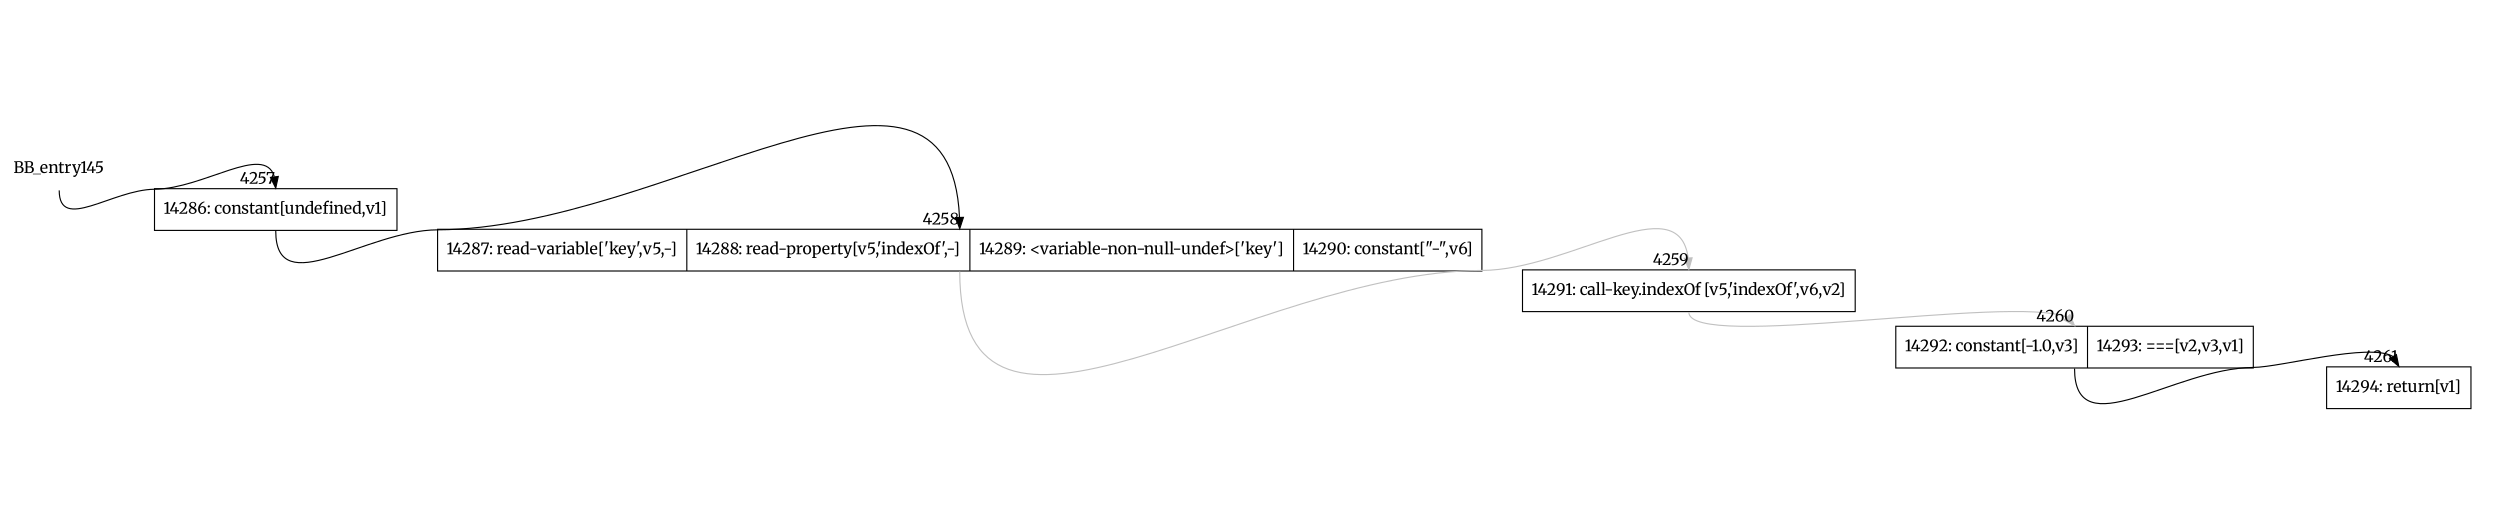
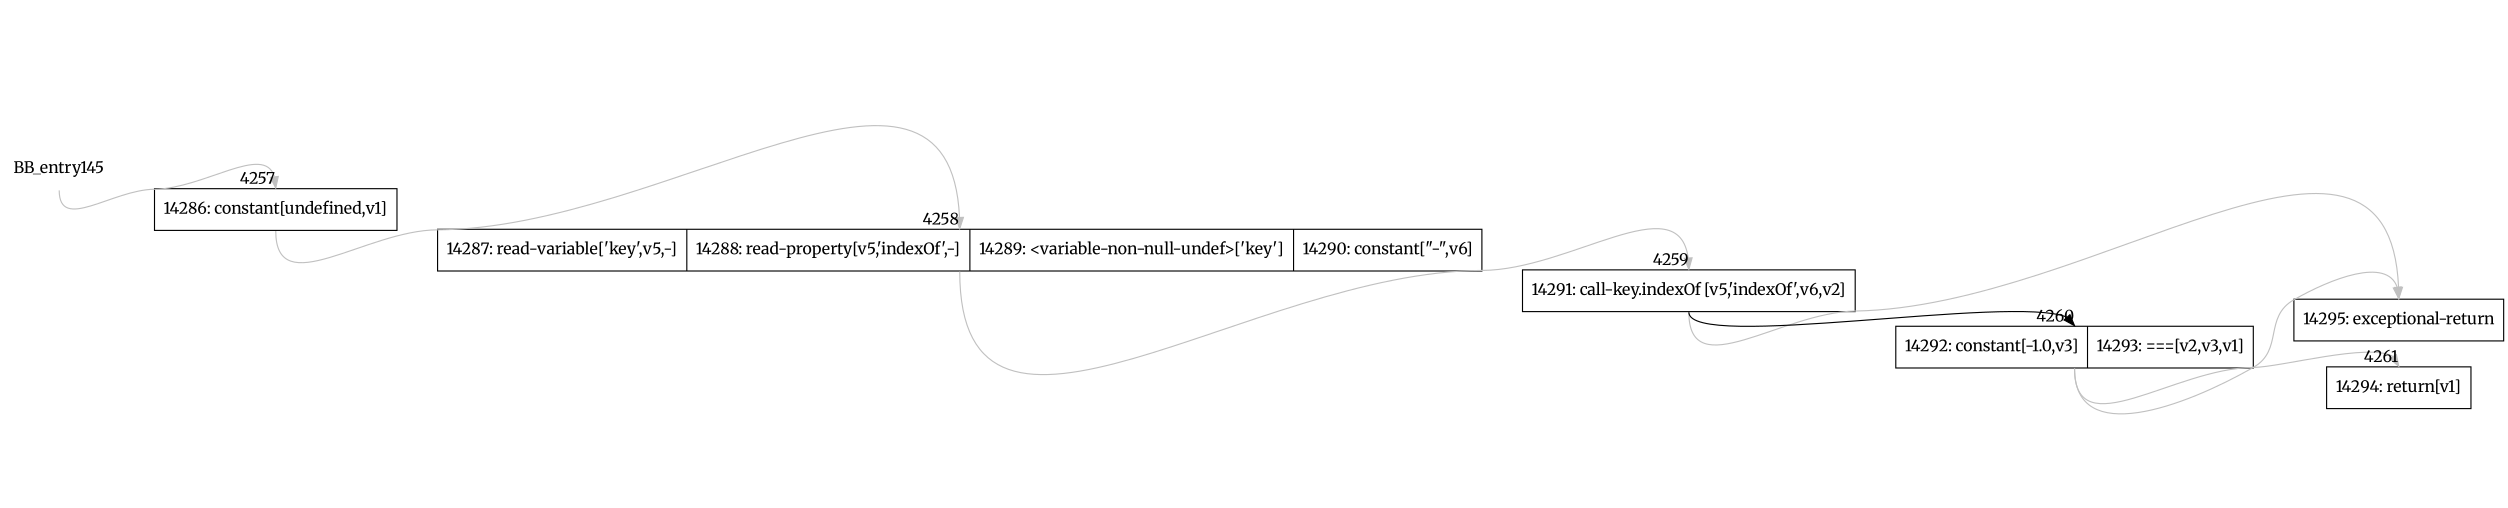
edge "BB_entry145" -> "14286: constant[undefined,v1]": color black -> gray
edge "14286: constant[undefined,v1]" -> "14287: read-variable['key',v5,-]": color black -> gray
edge "14291: call-key.indexOf [v5,'indexOf',v6,v2]" -> "14292: constant[-1.0,v3]": color gray -> black
node "14295: exceptional-return": added
edge "14292: constant[-1.0,v3]" -> "14294: return[v1]": color black -> gray
